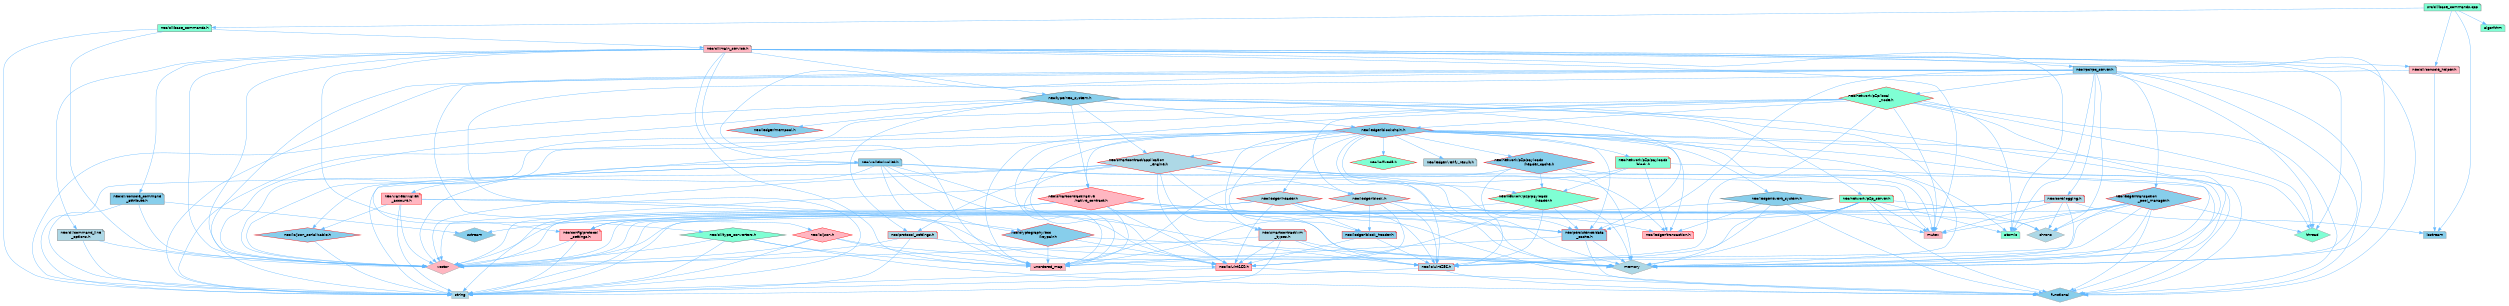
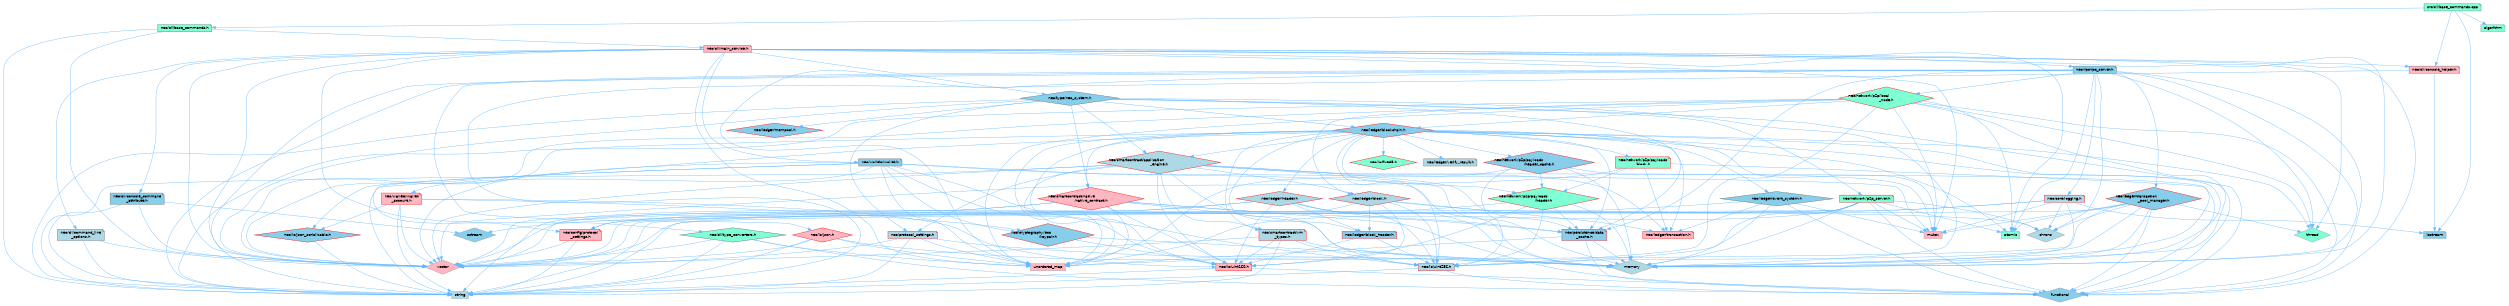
edge "neo/cryptography/ecc /keypair.h" -> "unordered_map": now "neo/protocol_settings.h" -> "unordered_map"
